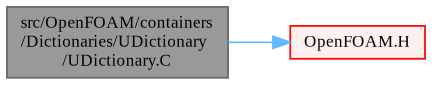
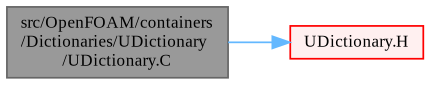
node "OpenFOAM.H": label "OpenFOAM.H" -> "UDictionary.H"
